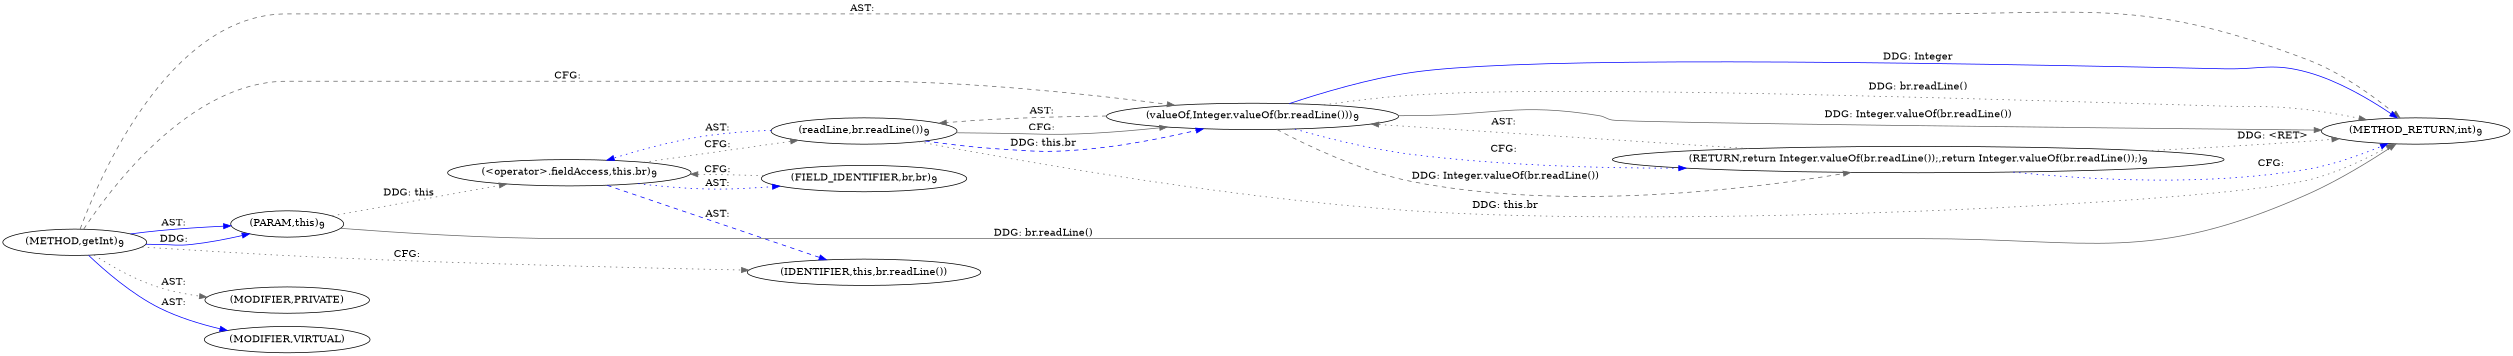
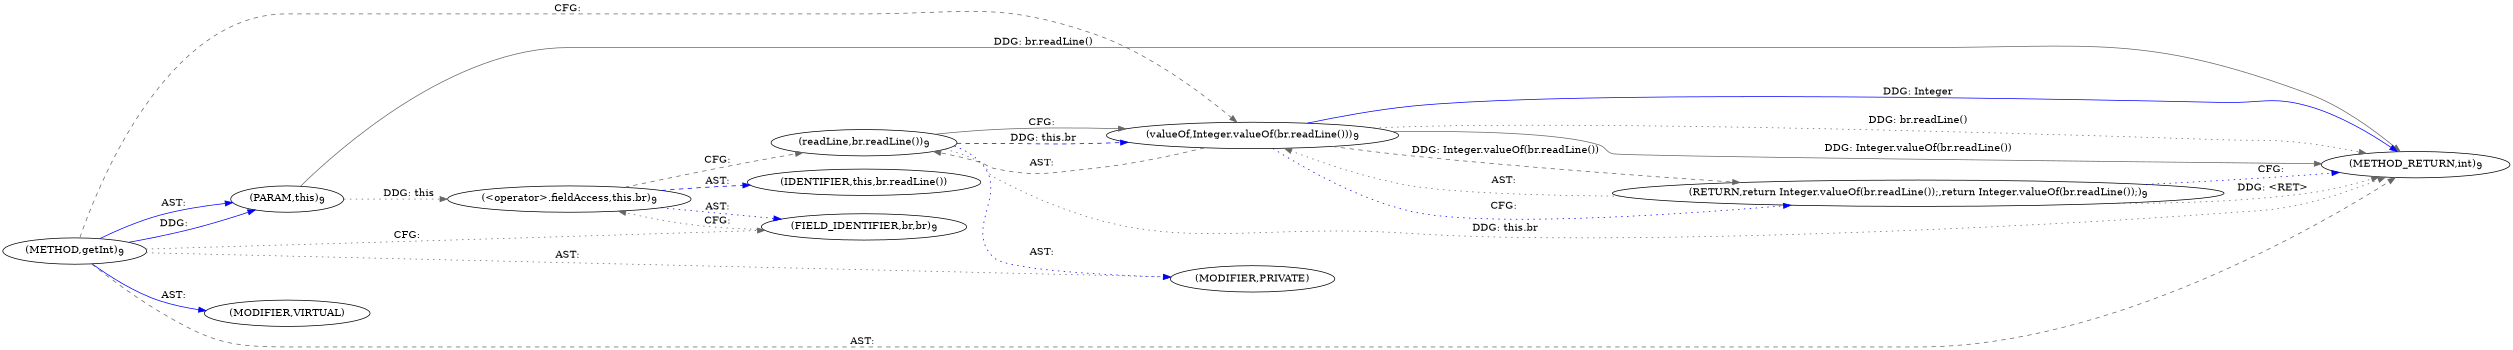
edge "(readLine,br.readLine())" -> "(<operator>.fieldAccess,this.br)": now "(readLine,br.readLine())" -> "(MODIFIER,PRIVATE)"
edge "(<operator>.fieldAccess,this.br)" -> "(readLine,br.readLine())": style dotted -> dashed
edge "(METHOD,getInt)" -> "(IDENTIFIER,this,br.readLine())": now "(METHOD,getInt)" -> "(FIELD_IDENTIFIER,br,br)"
